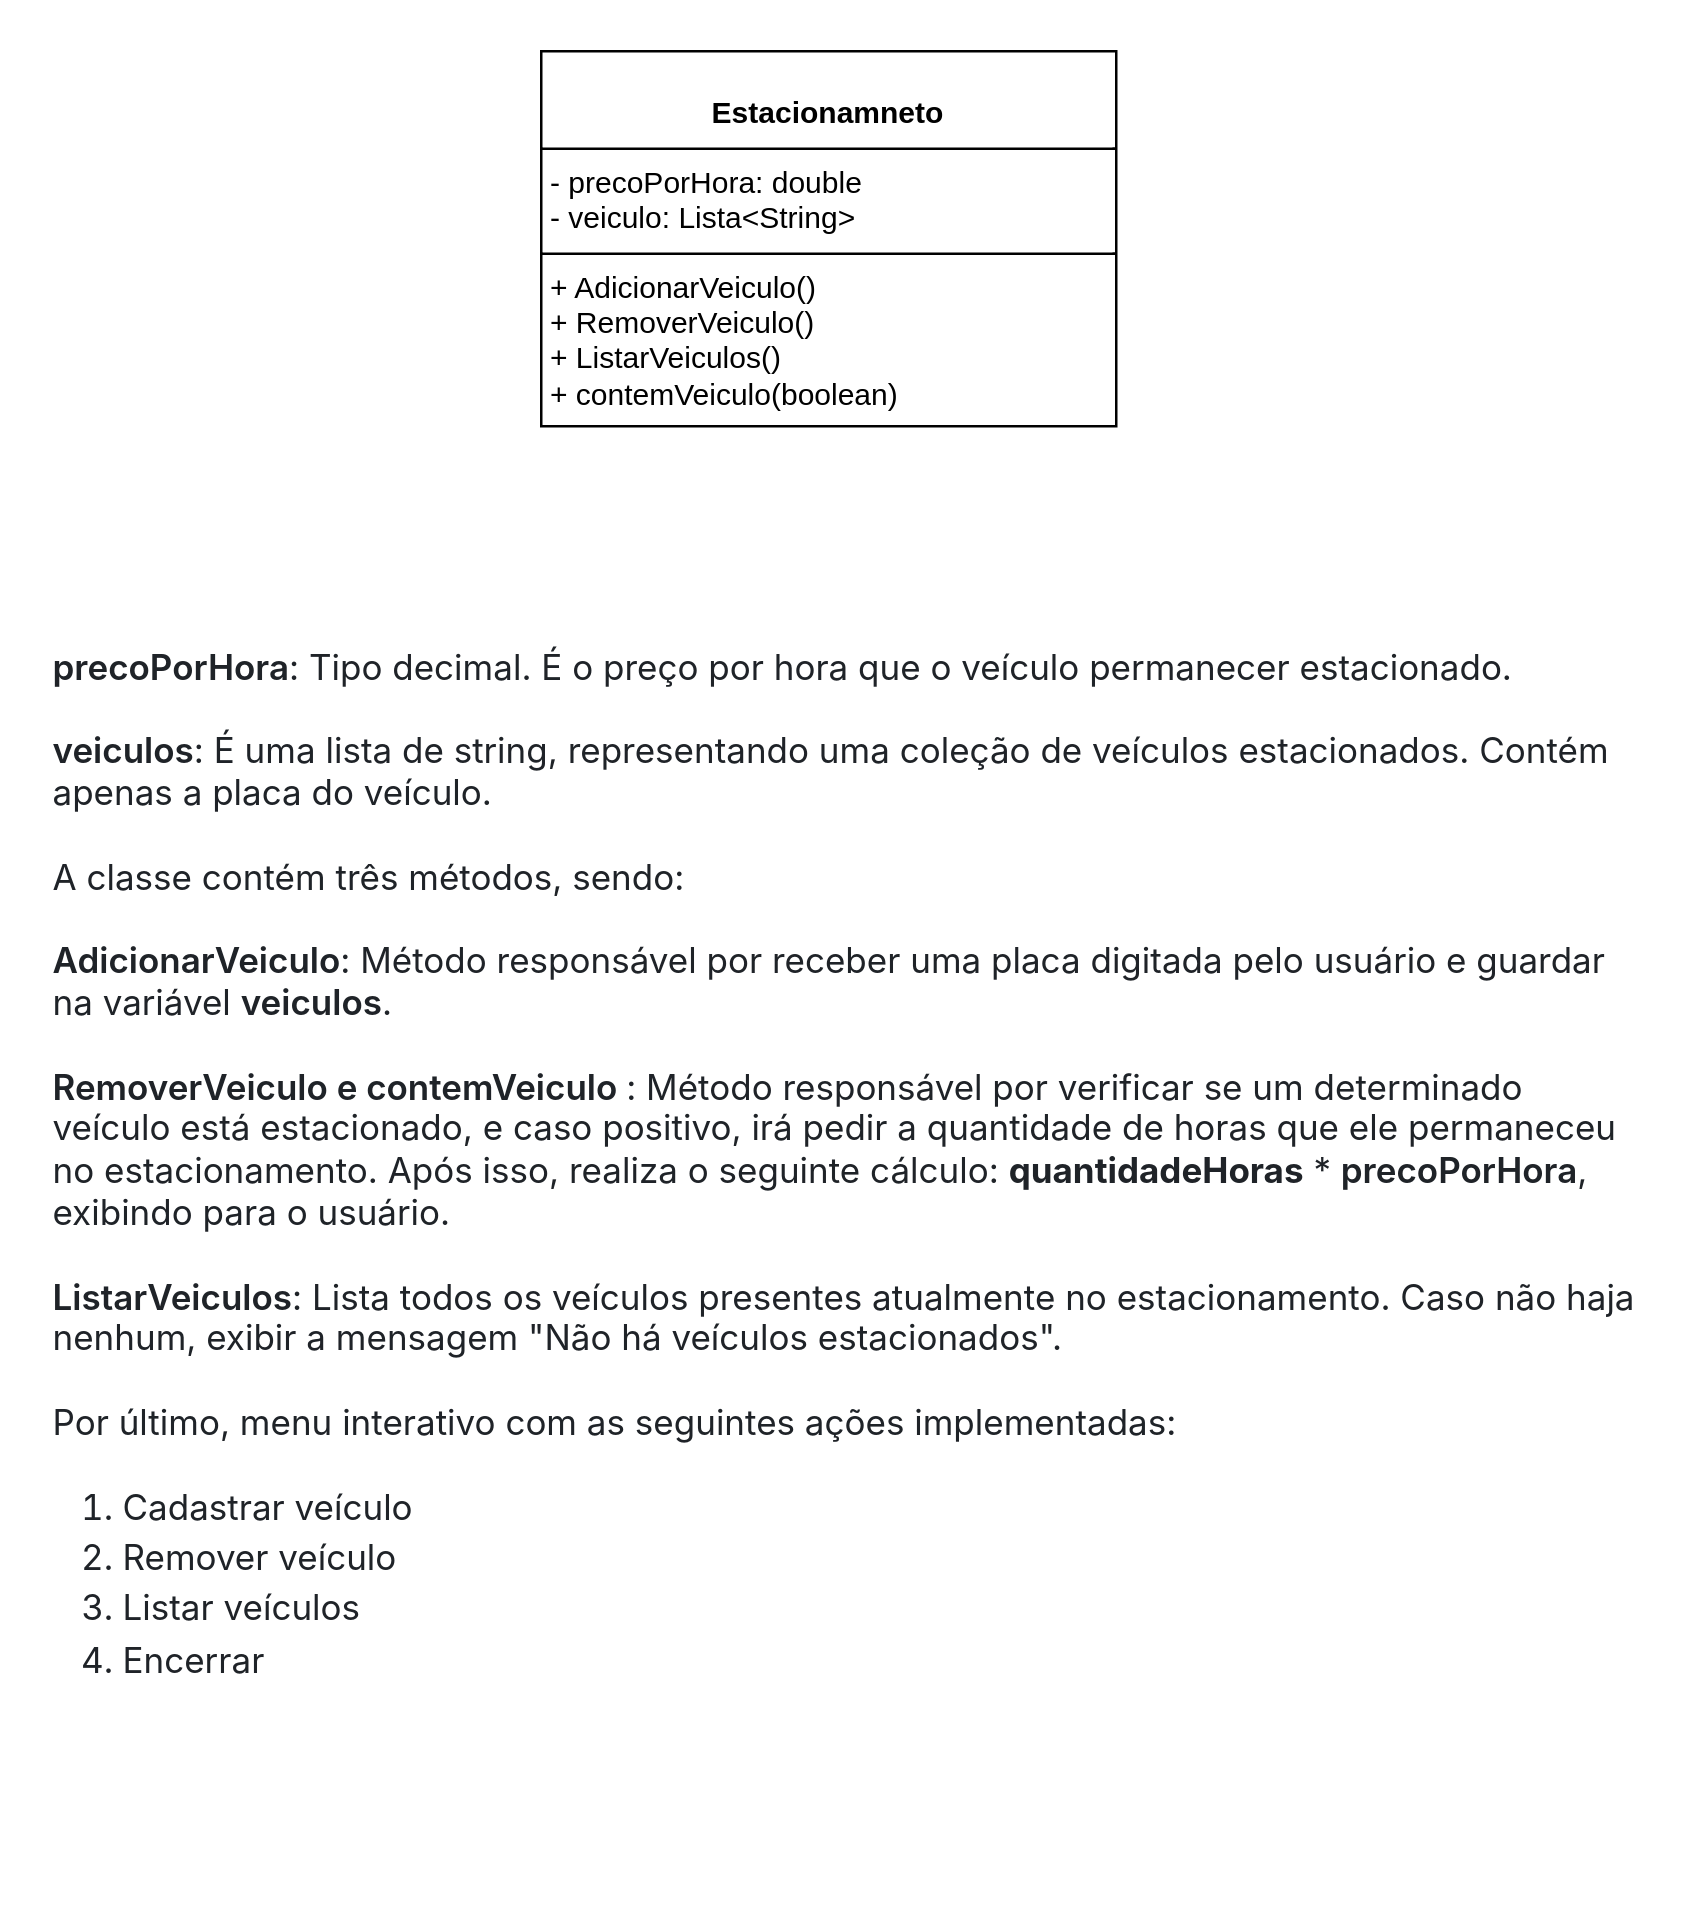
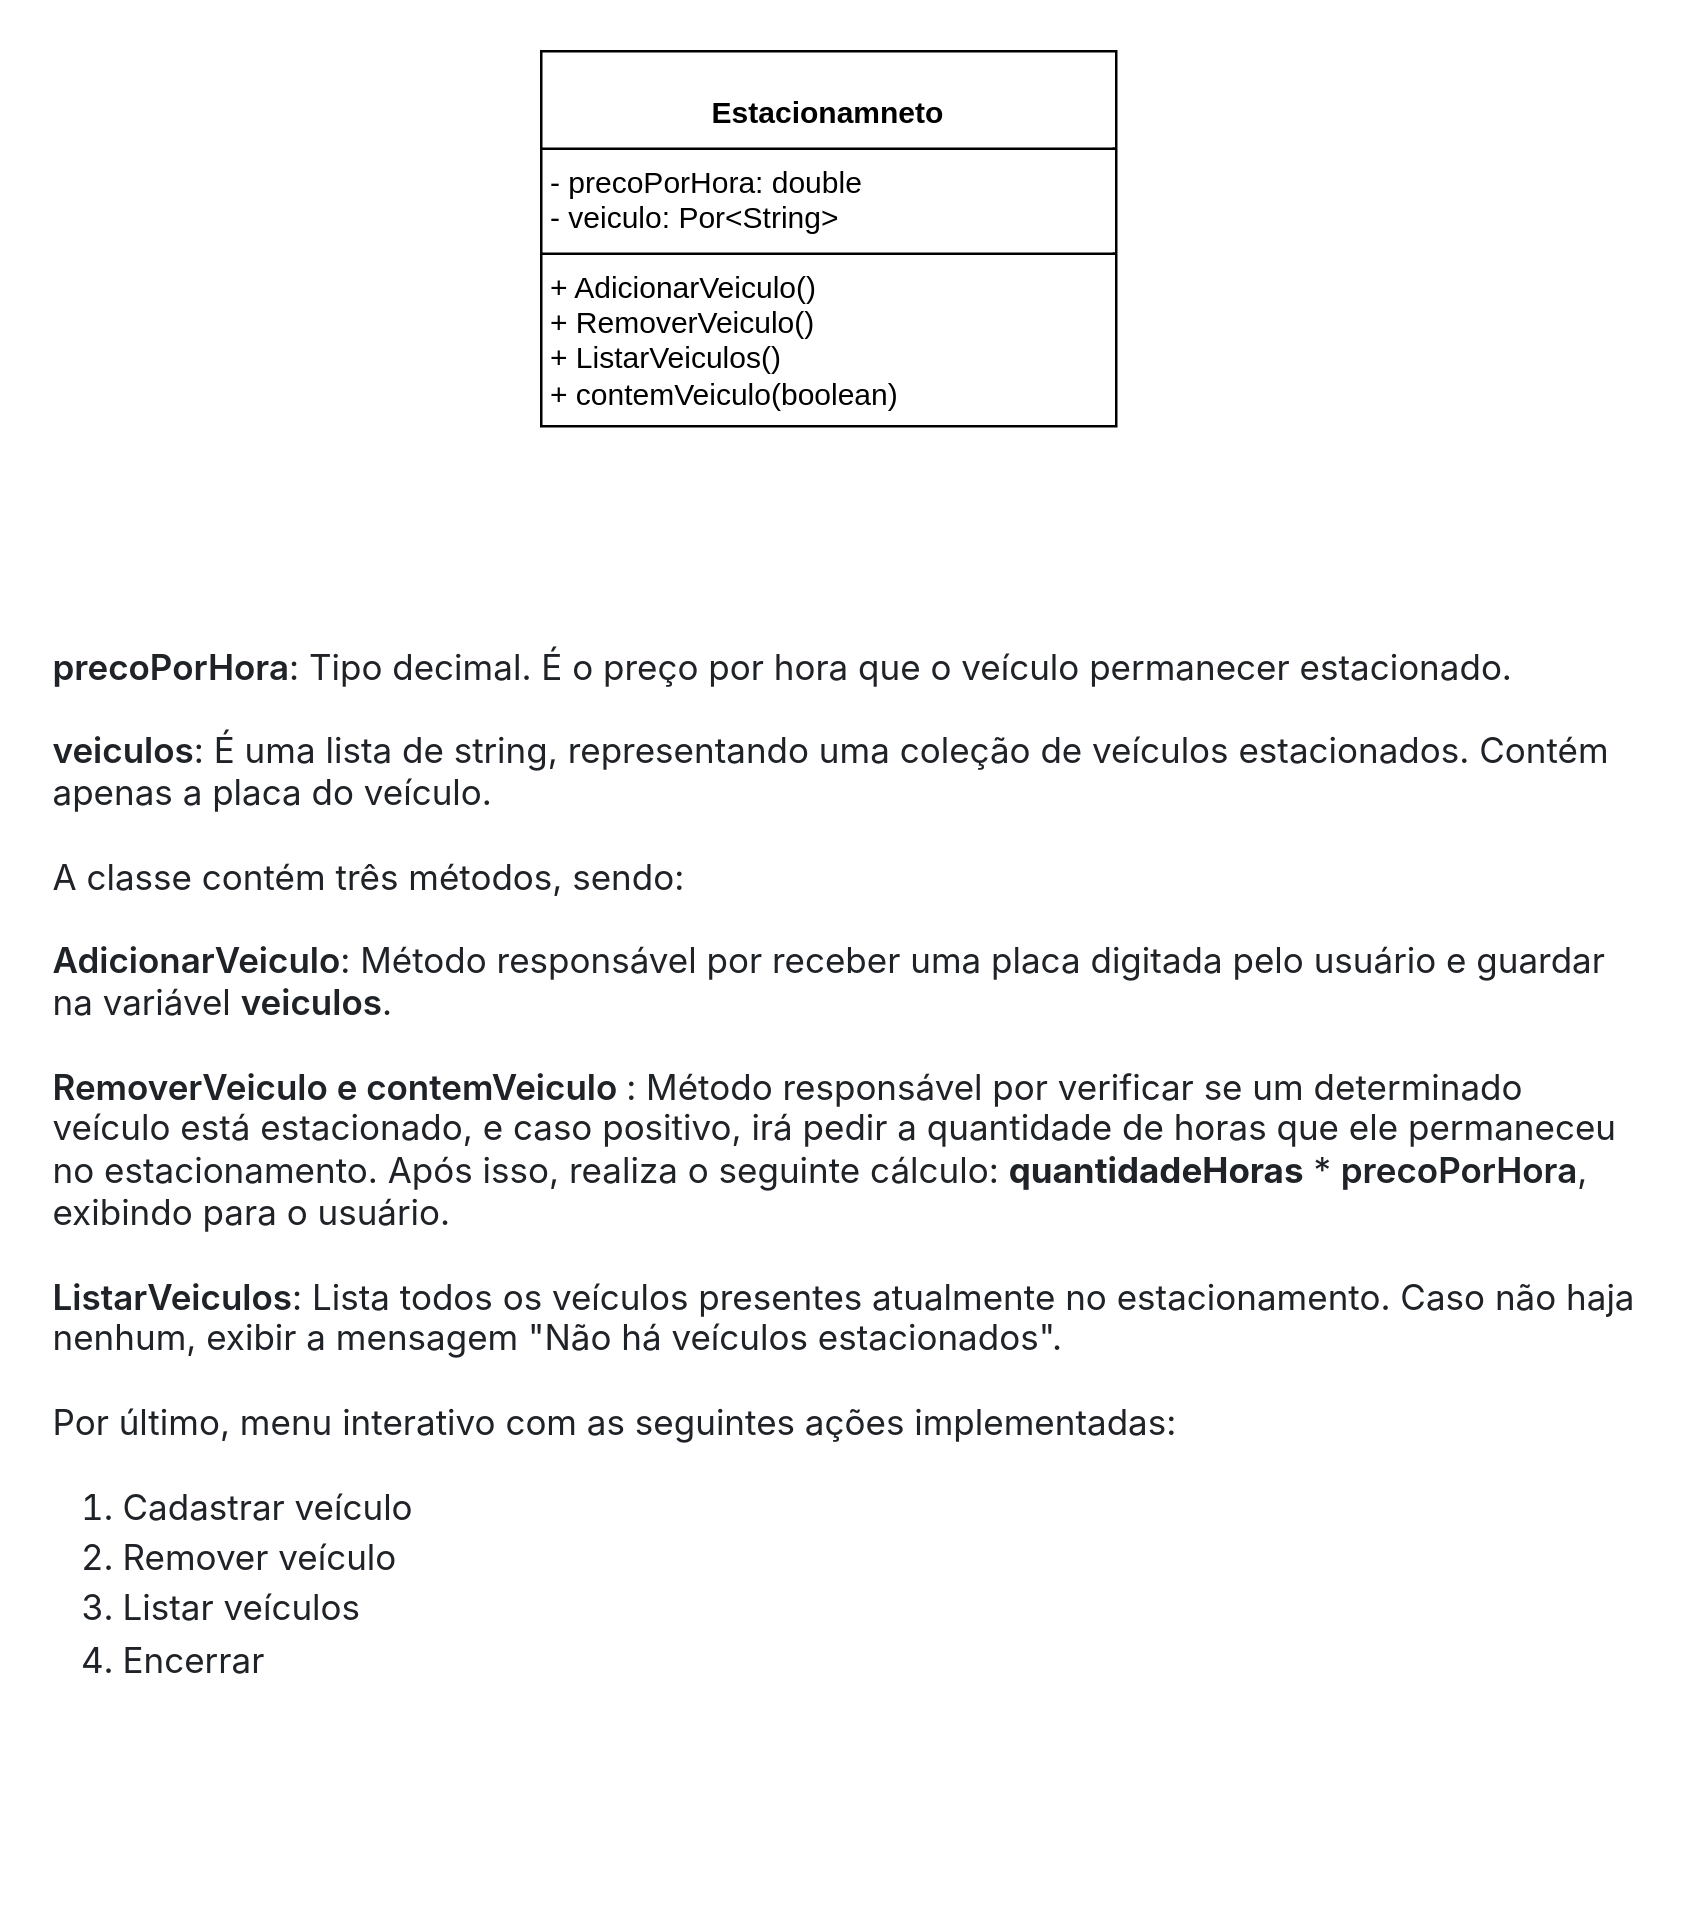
node "Estacionamneto - precoPorHora: double - veiculo: Lista<String> + AdicionarVeiculo() + RemoverVeiculo() + ListarVeiculos() + contemVeiculo(boolean)": label "Estacionamneto - precoPorHora: double - veiculo: Lista<String> + AdicionarVeiculo() + RemoverVeiculo() + ListarVeiculos() + contemVeiculo(boolean)" -> "Estacionamneto - precoPorHora: double - veiculo: Por<String> + AdicionarVeiculo() + RemoverVeiculo() + ListarVeiculos() + contemVeiculo(boolean)"
